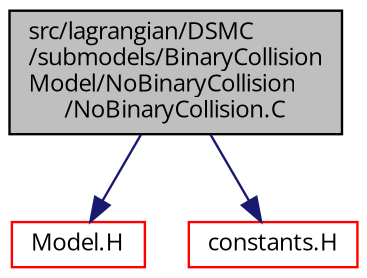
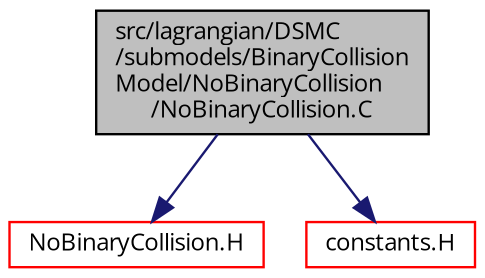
node "Model.H": label "Model.H" -> "NoBinaryCollision.H"
